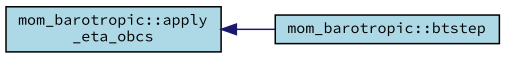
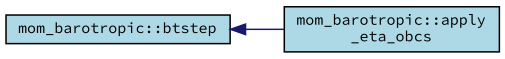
edge "mom_barotropic::btstep" -> "mom_barotropic::apply _eta_obcs": reversed
